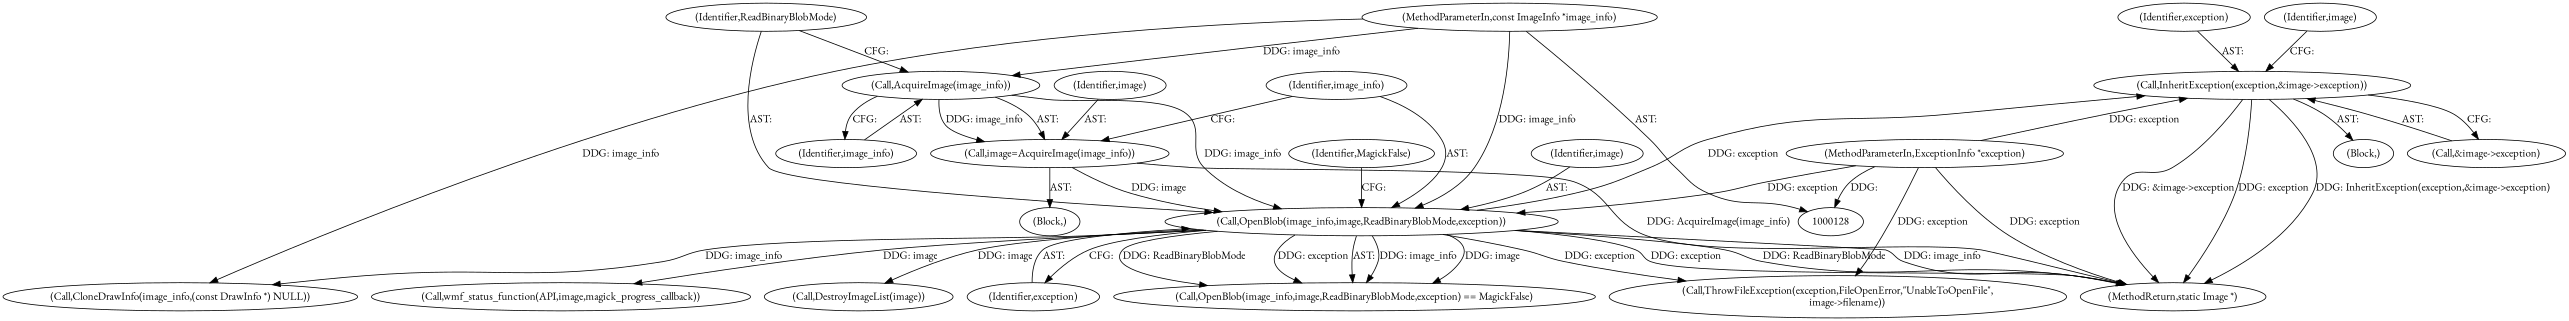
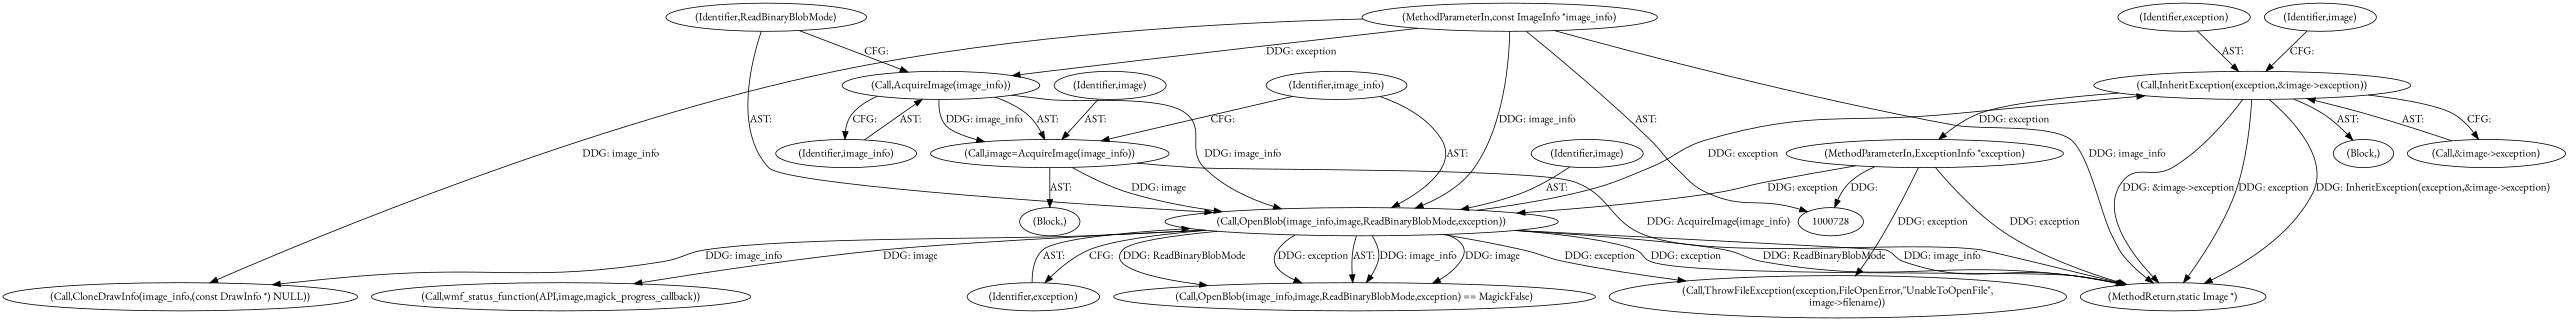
edge "(MethodParameterIn,const ImageInfo *image_info)" -> "(Call,AcquireImage(image_info))": label "DDG: image_info" -> "DDG: exception"
edge "(MethodParameterIn,const ImageInfo *image_info)" -> "(MethodReturn,static Image *)": added, label "DDG: image_info"
edge "(MethodParameterIn,ExceptionInfo *exception)" -> "(Call,InheritException(exception,&image->exception))": reversed
node "(Identifier,MagickFalse)": removed
node "1000128": label "1000128" -> "1000728"
node "(Call,DestroyImageList(image))": removed
